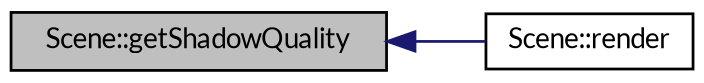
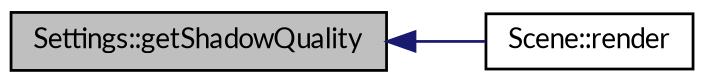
node "Scene::getShadowQuality": label "Scene::getShadowQuality" -> "Settings::getShadowQuality"
